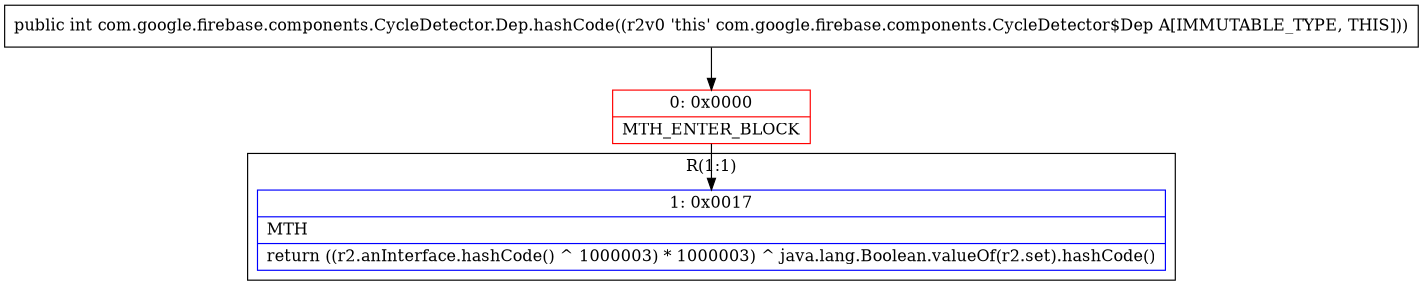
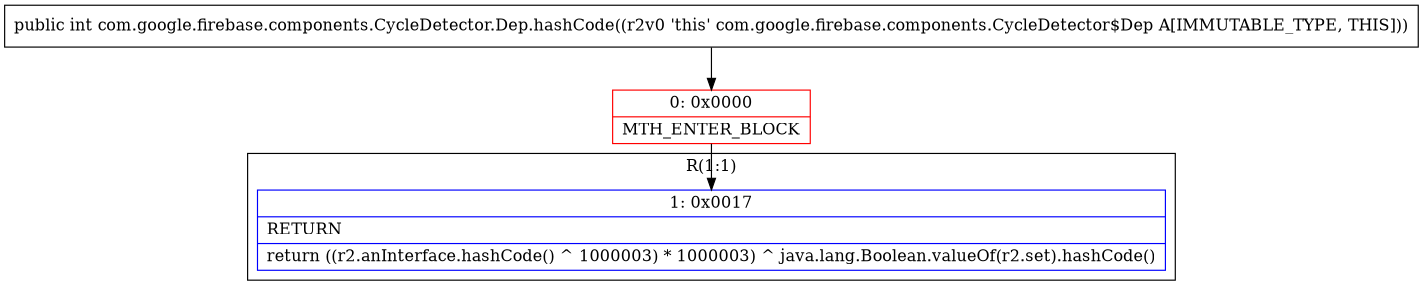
node "1: 0x0017": text "MTH" -> "RETURN"
